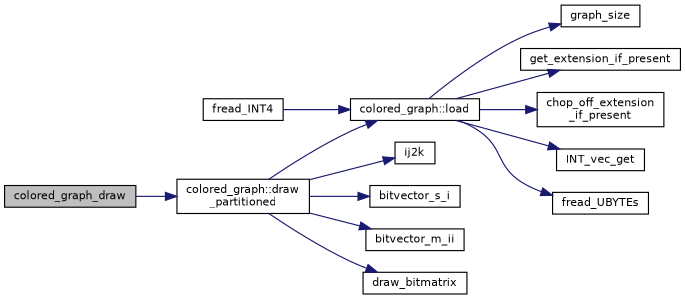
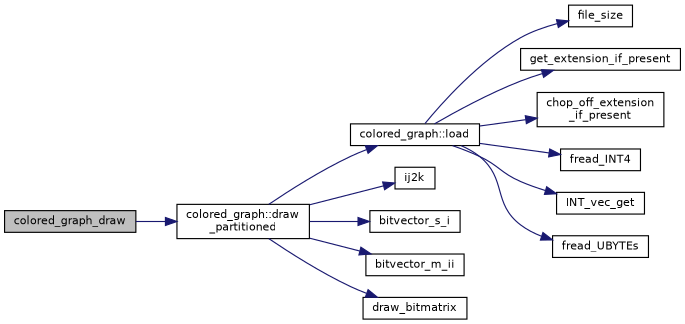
node "graph_size": label "graph_size" -> "file_size"
edge "fread_INT4" -> "colored_graph::load": reversed
